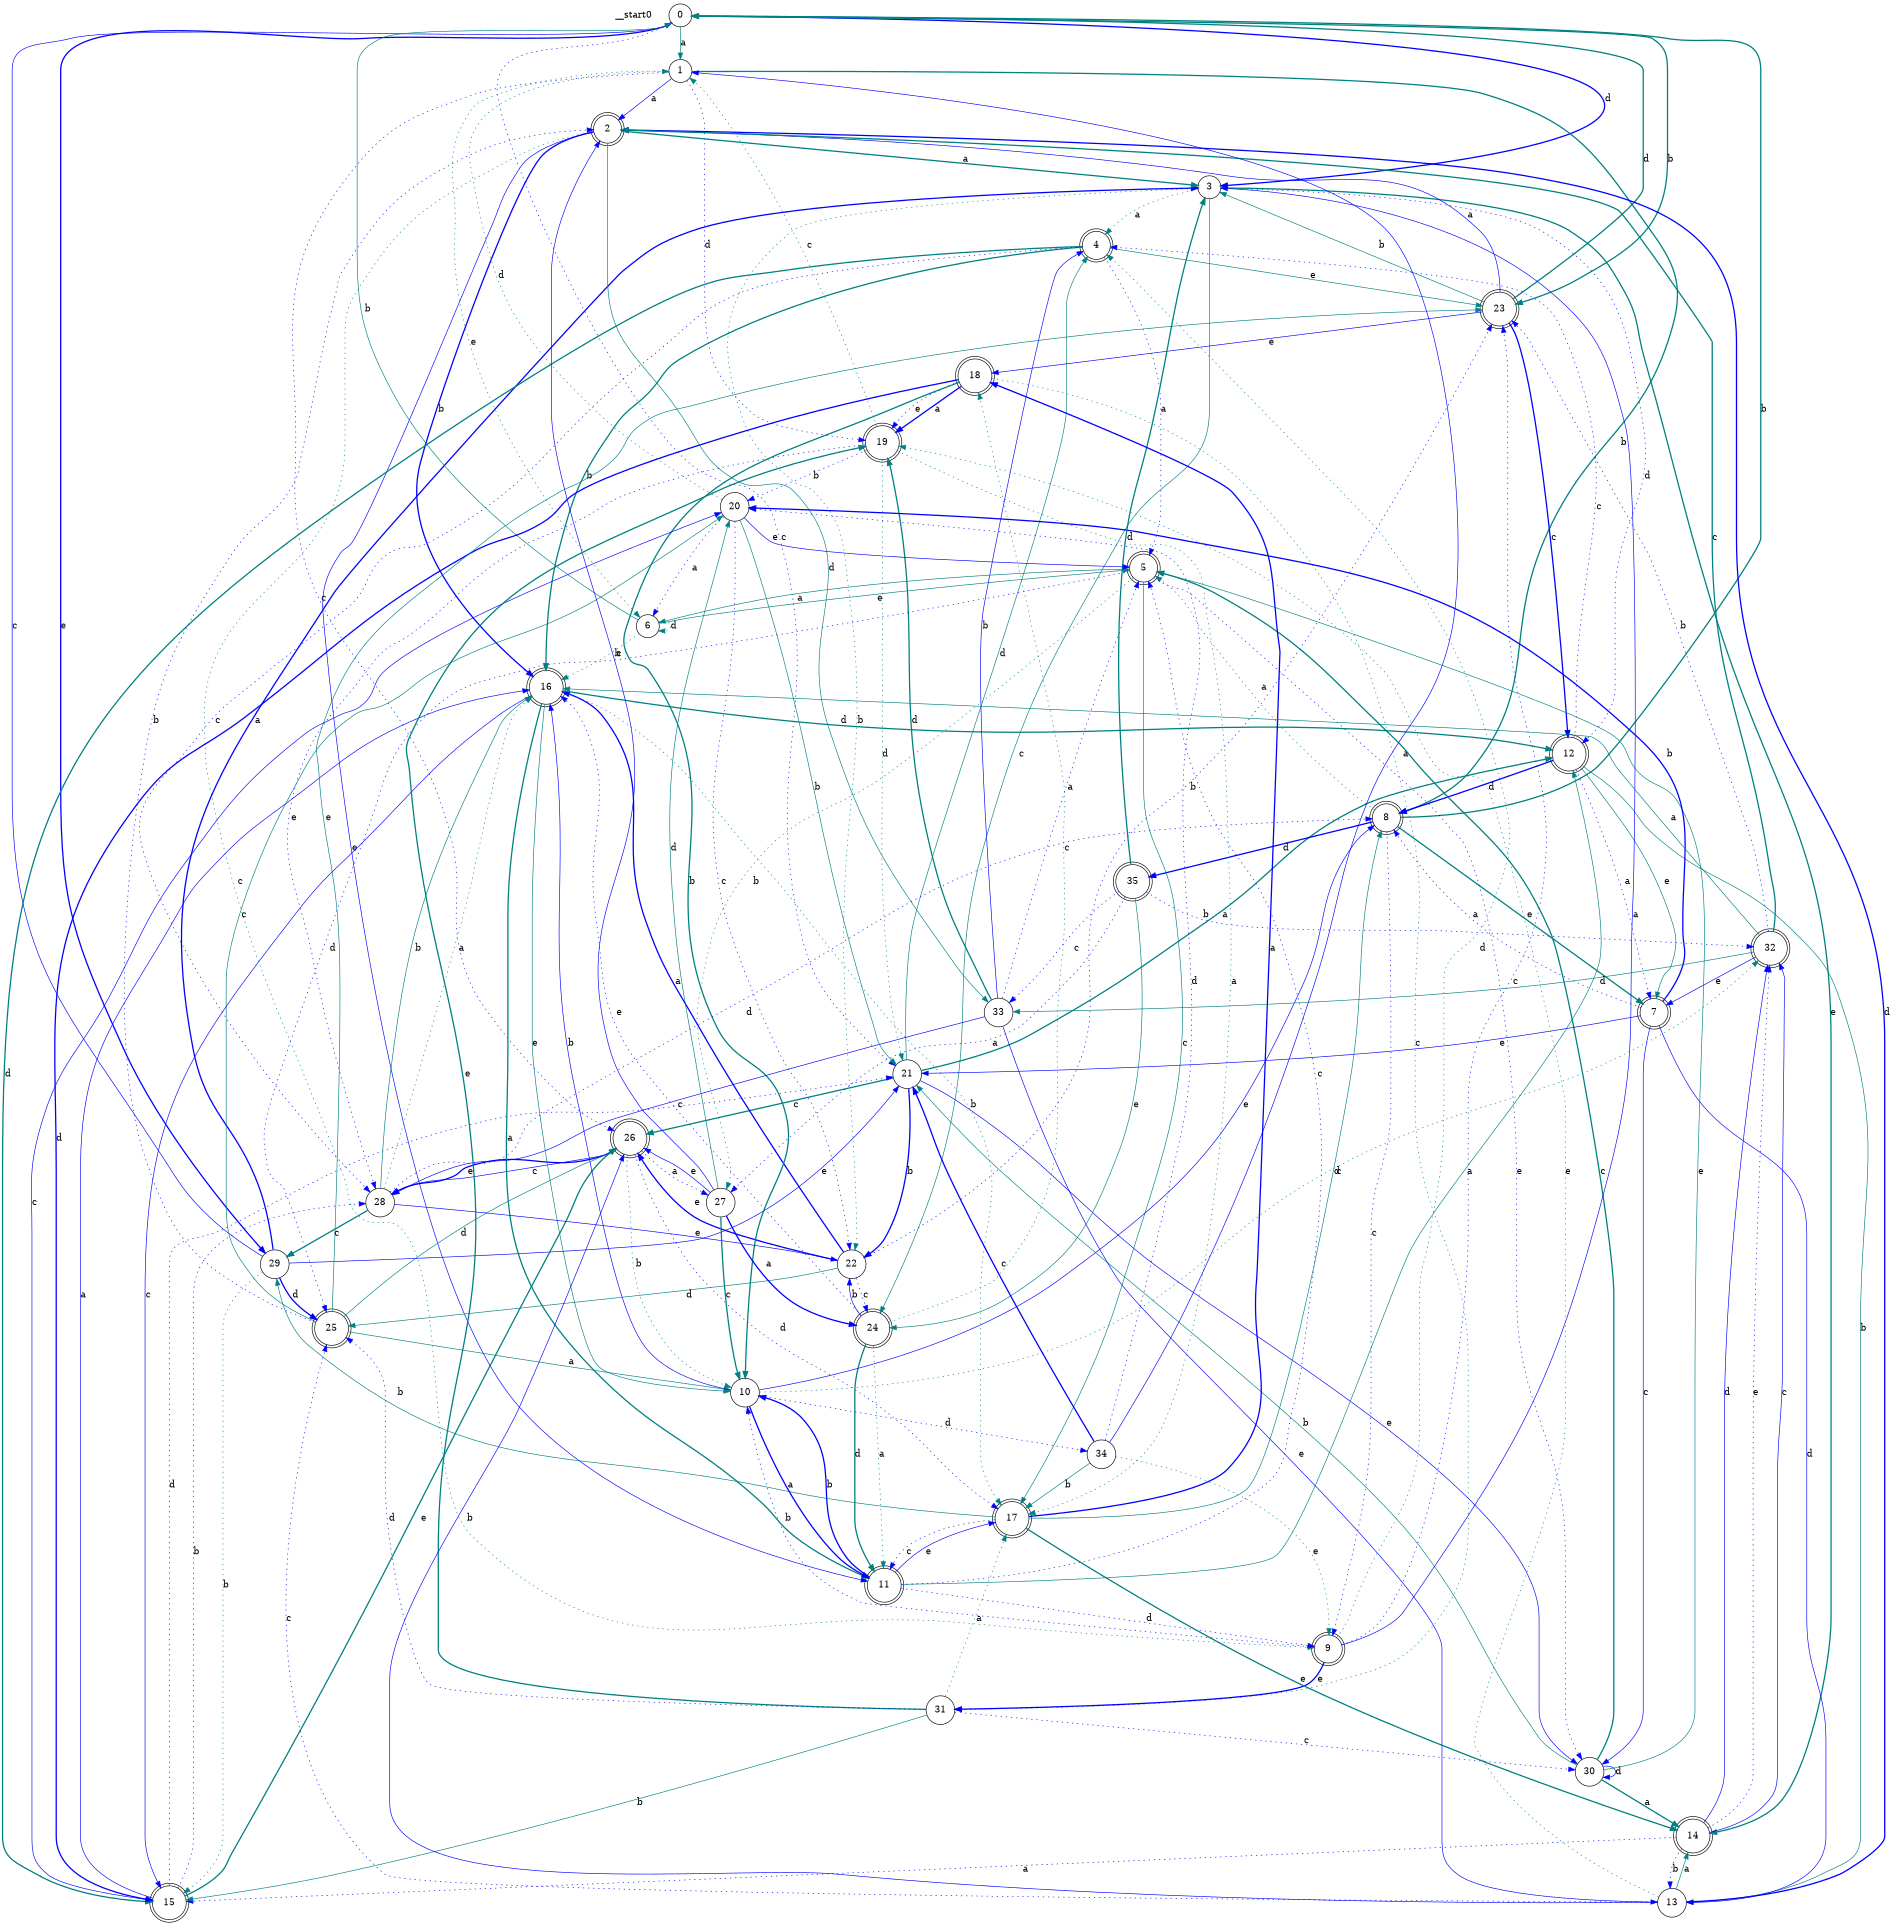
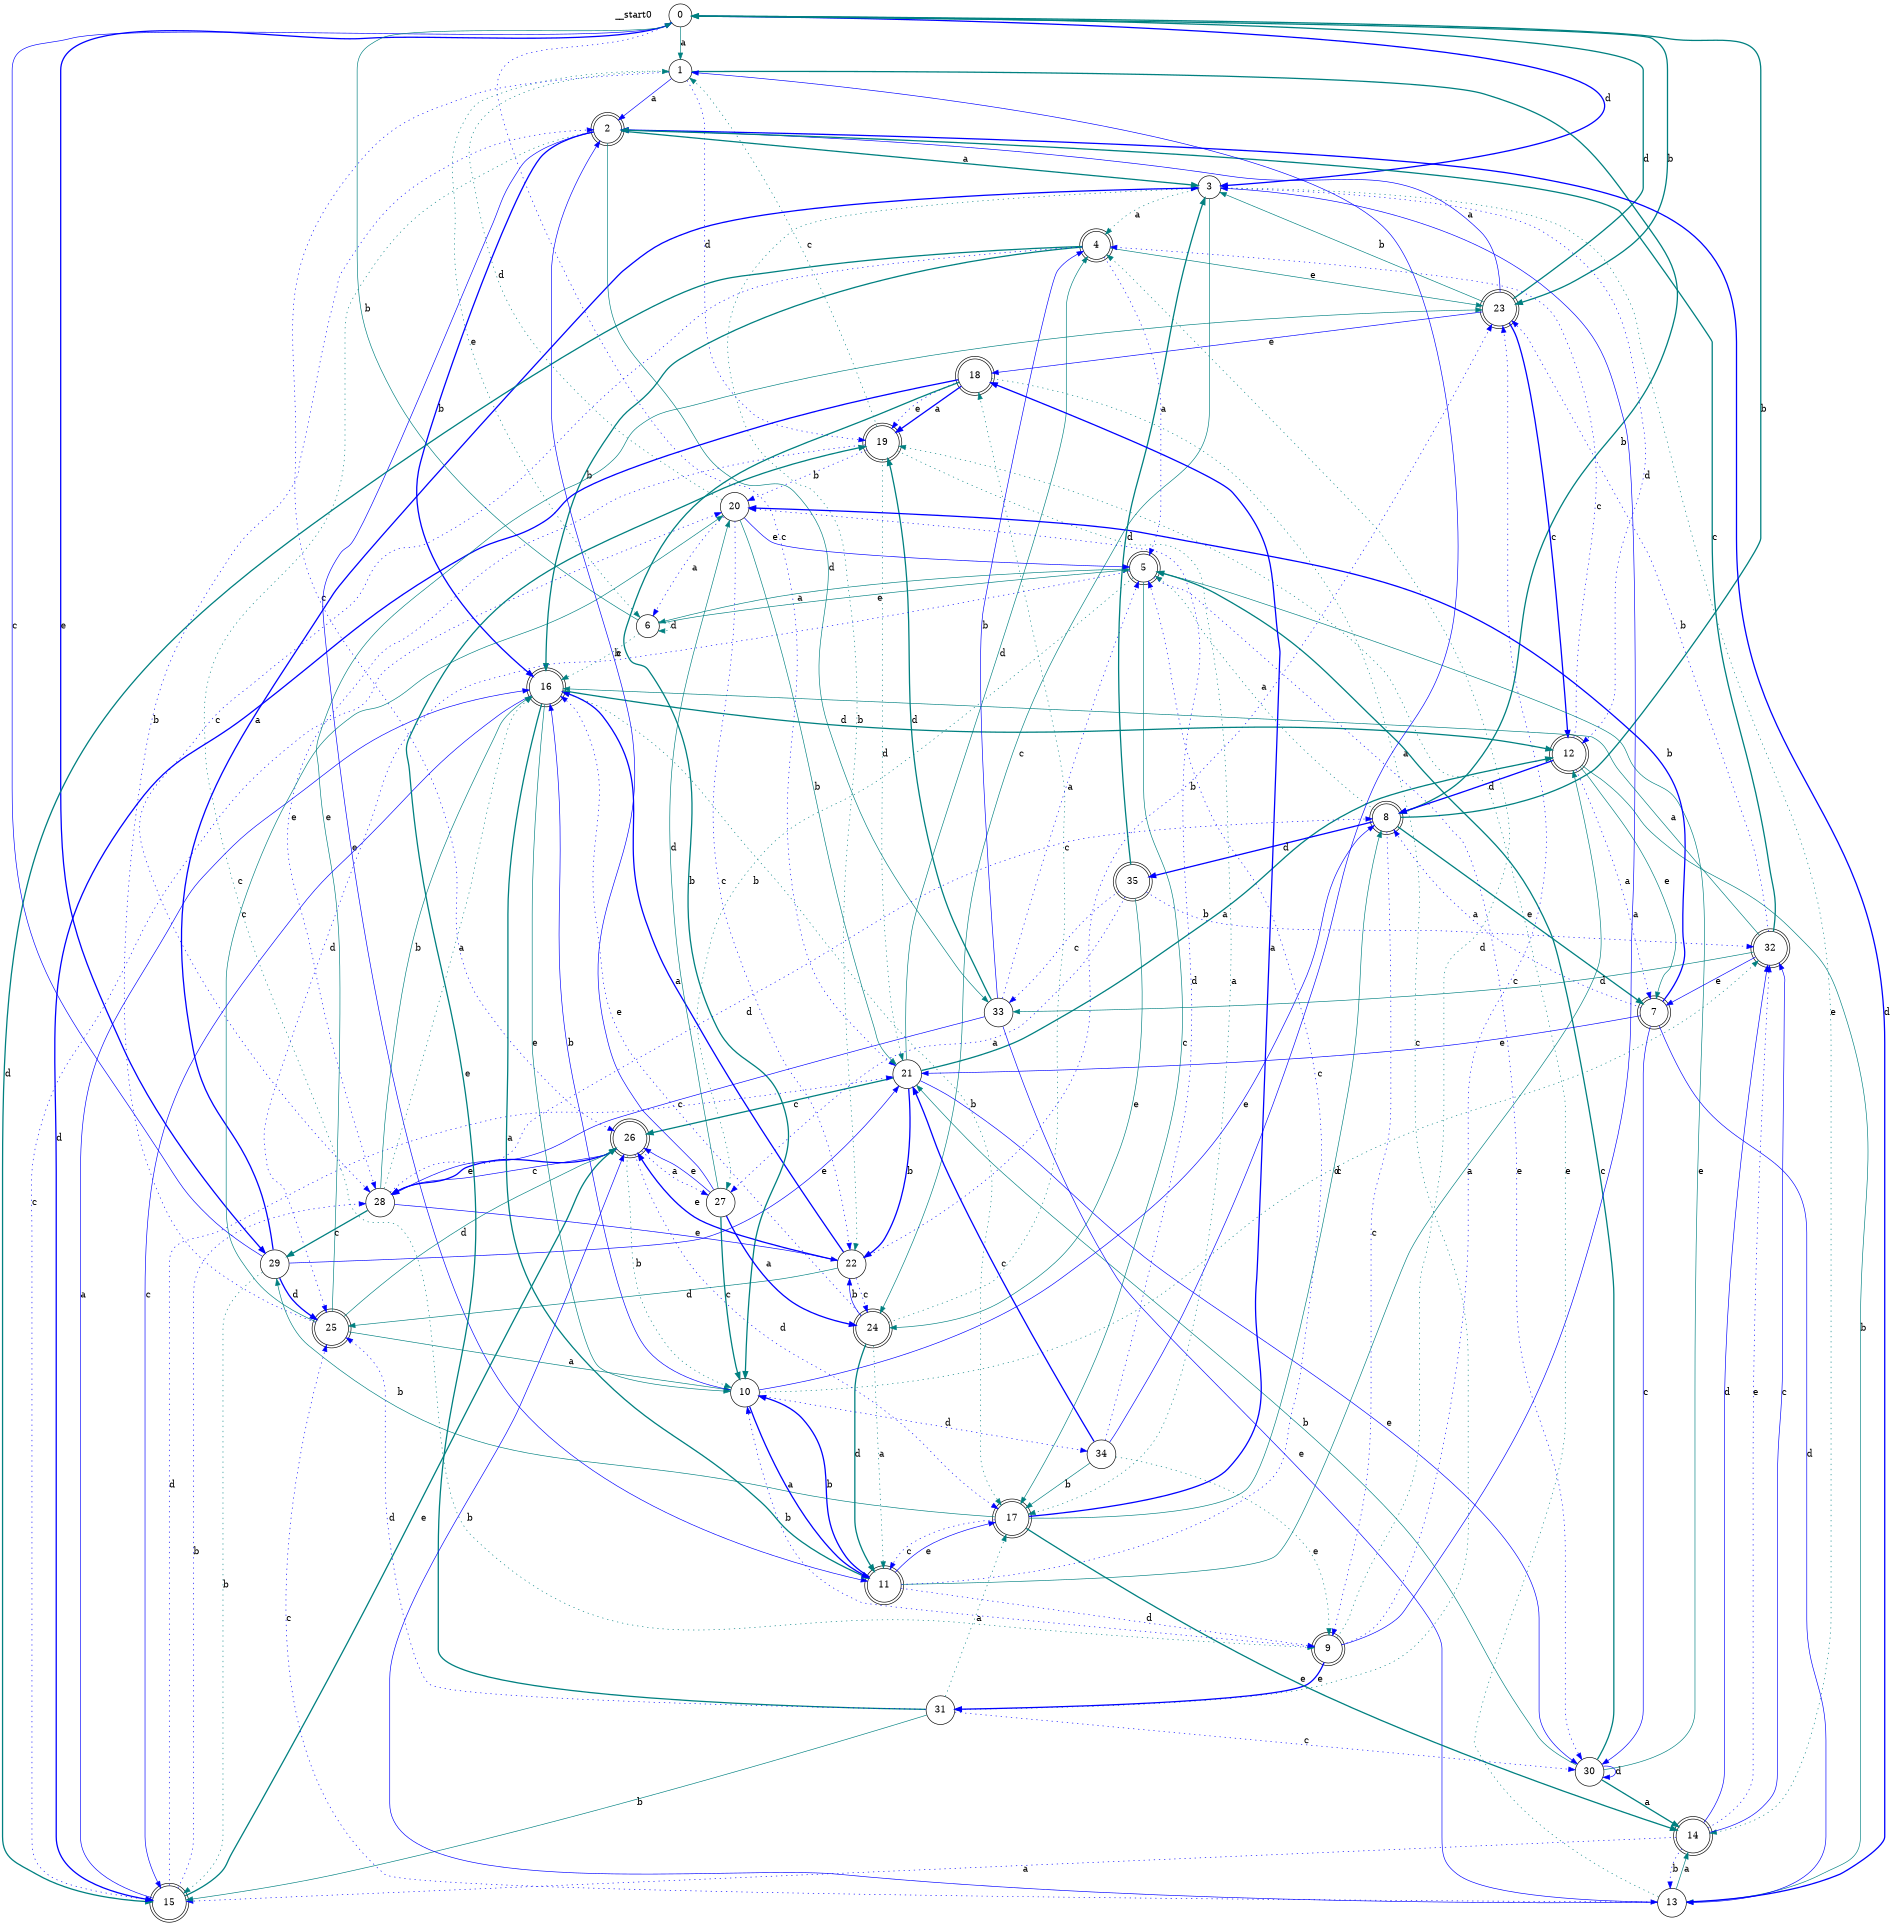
edge "3" -> "14": style bold -> dotted
edge "15" -> "20": style solid -> dotted
